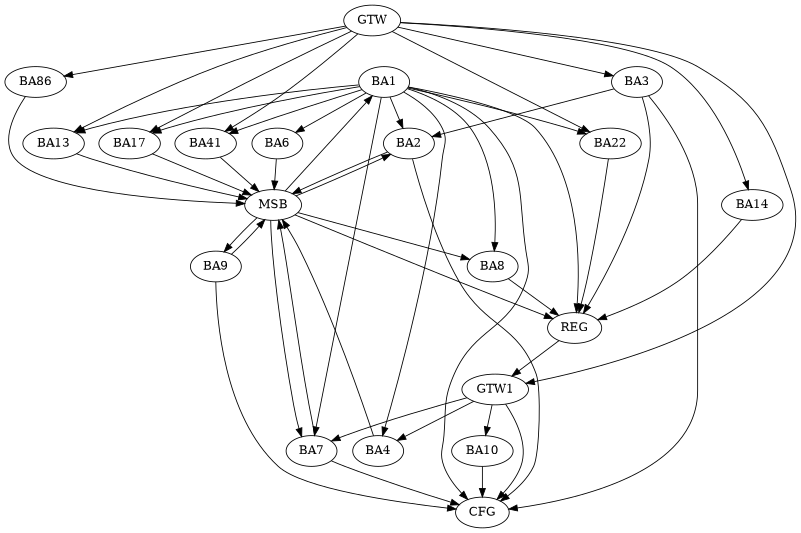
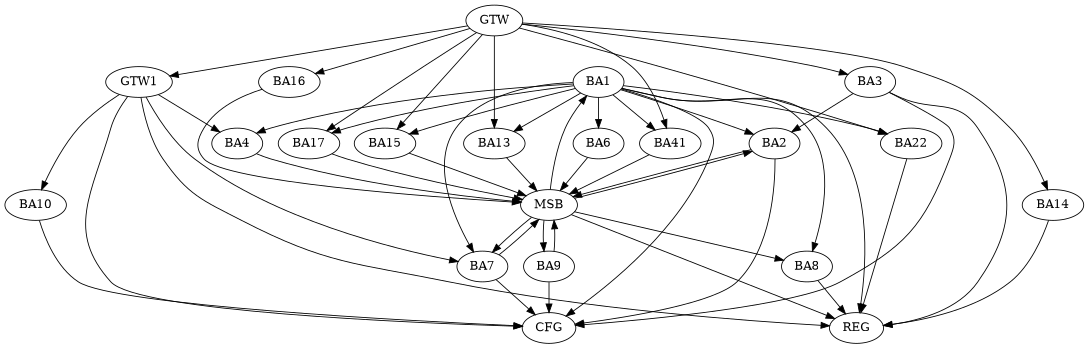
node "BA86": label "BA86" -> "BA16"
node "BA15": added
edge "REG" -> "GTW1": reversed
